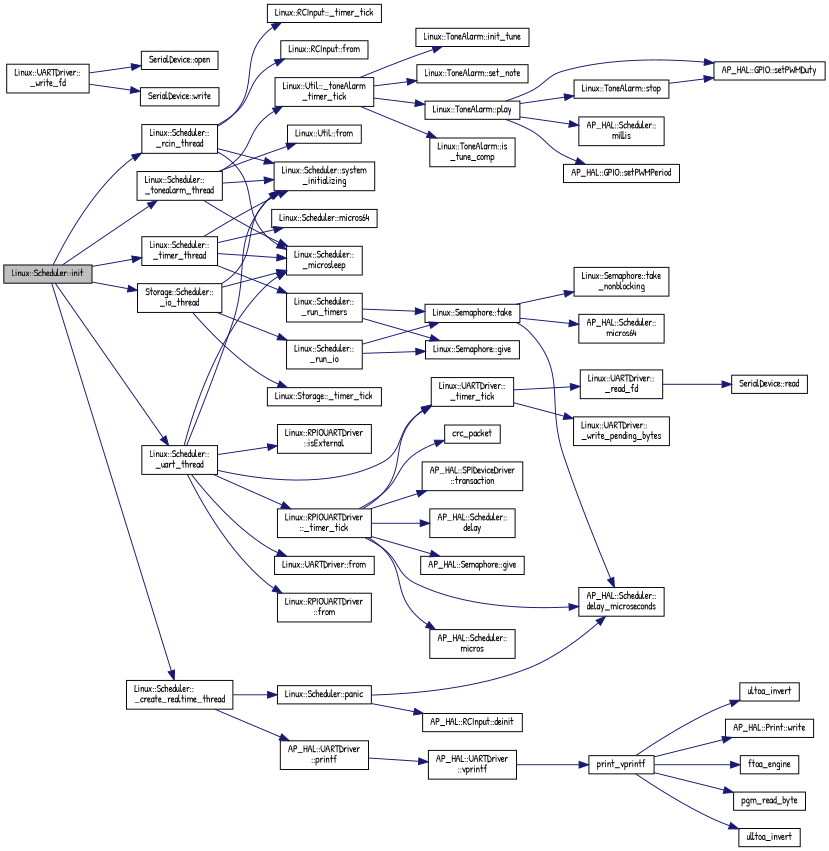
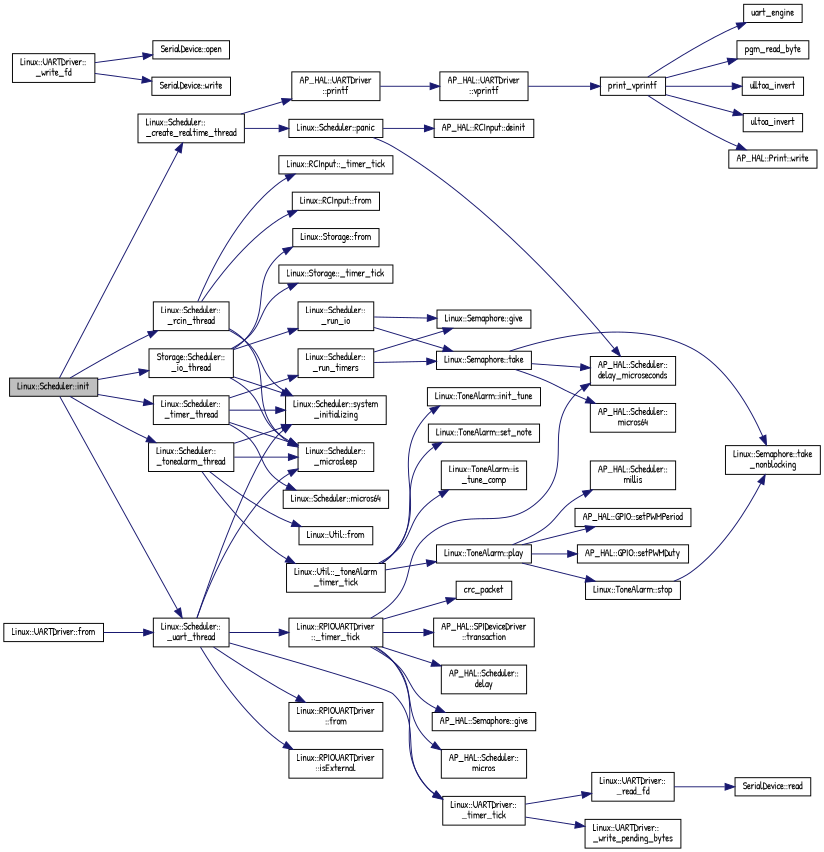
edge "Linux::ToneAlarm::stop" -> "AP_HAL::GPIO::setPWMDuty": now "Linux::ToneAlarm::stop" -> "Linux::Semaphore::take _nonblocking"
node "Linux::Storage::from": added
edge "Linux::Scheduler:: _uart_thread" -> "Linux::UARTDriver::from": reversed
node "ftoa_engine": label "ftoa_engine" -> "uart_engine"
